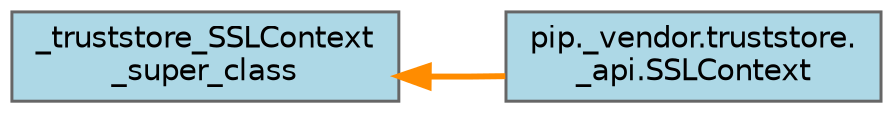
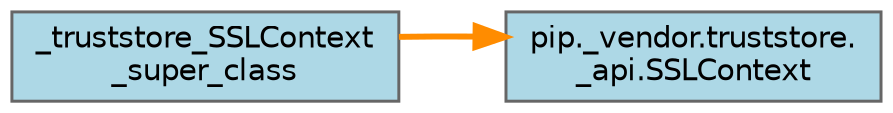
edge "pip._vendor.truststore. _api.SSLContext" -> "_truststore_SSLContext _super_class": reversed
